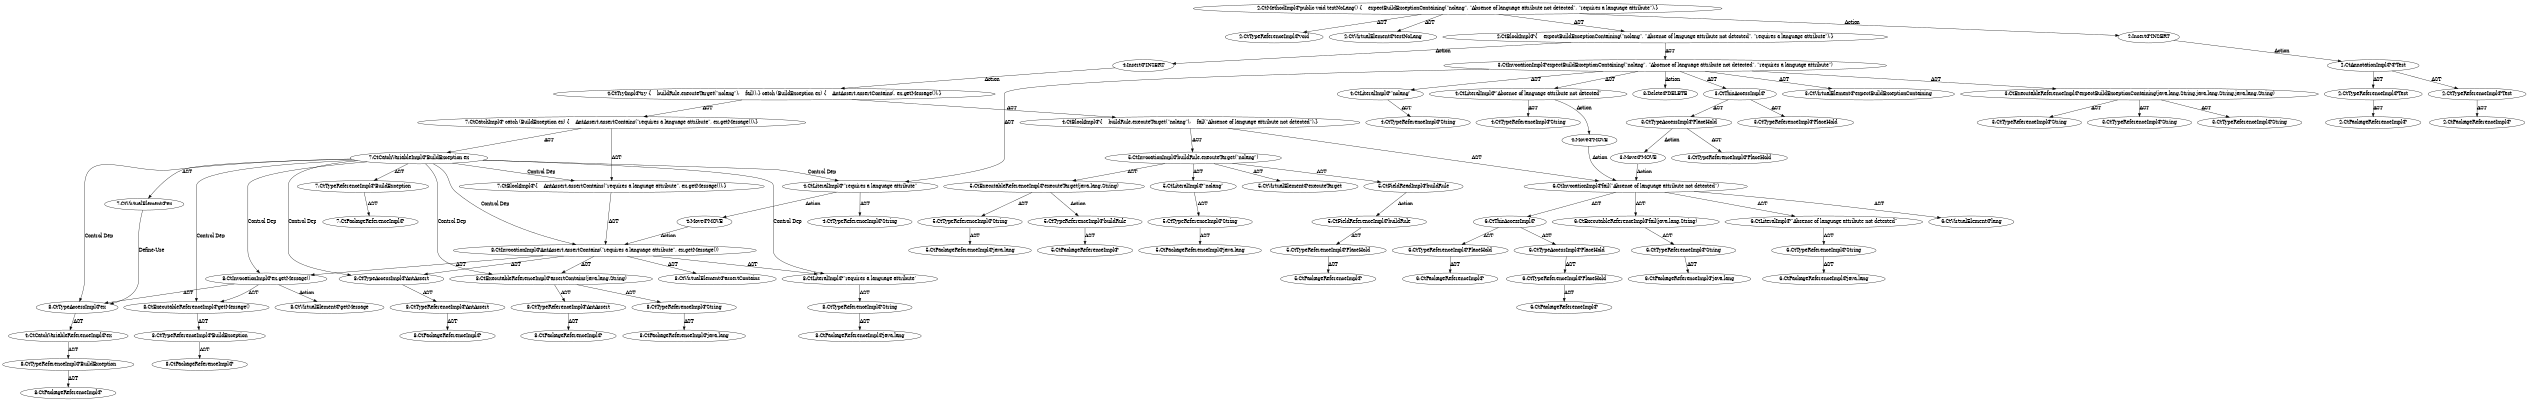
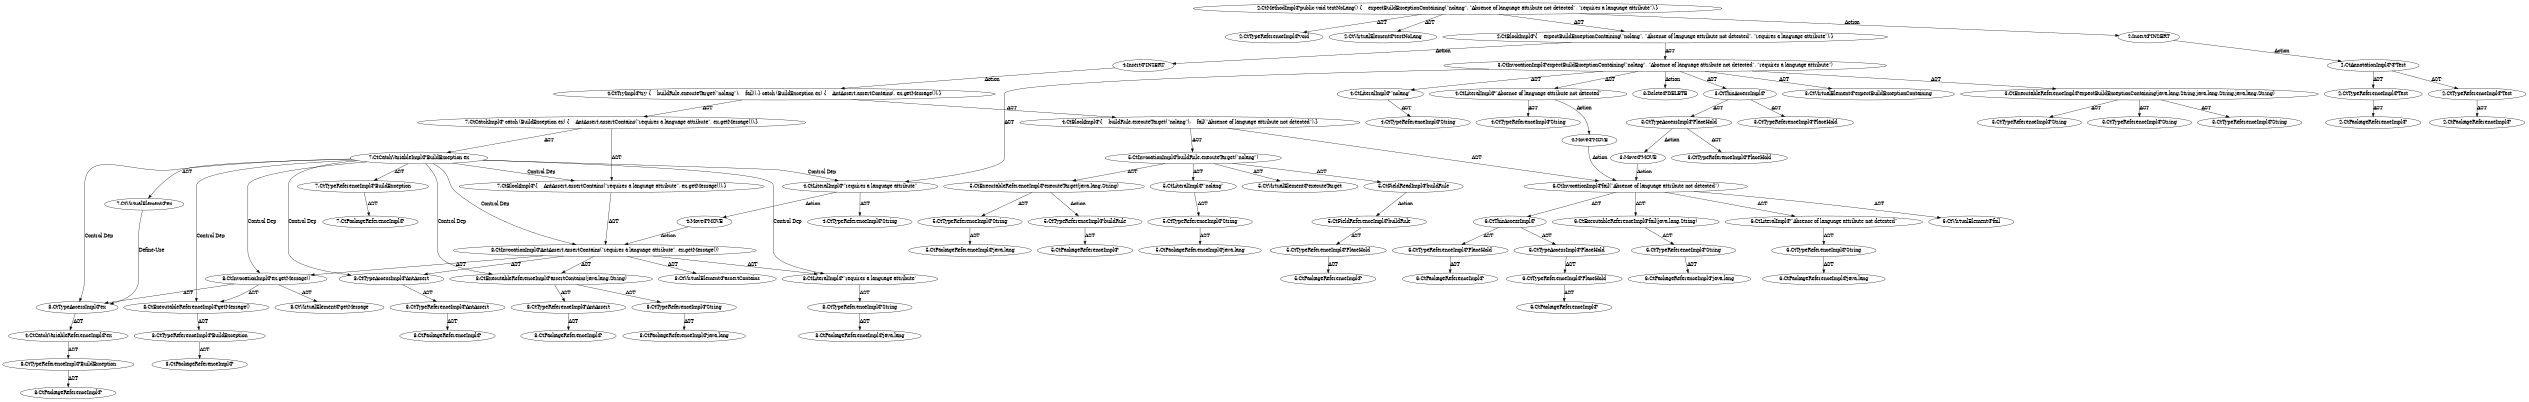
node "6:CtVirtualElement@lang": label "6:CtVirtualElement@lang" -> "6:CtVirtualElement@fail"
edge "8:CtInvocationImpl@ex.getMessage()" -> "8:CtVirtualElement@getMessage": label "Action" -> "AST"
